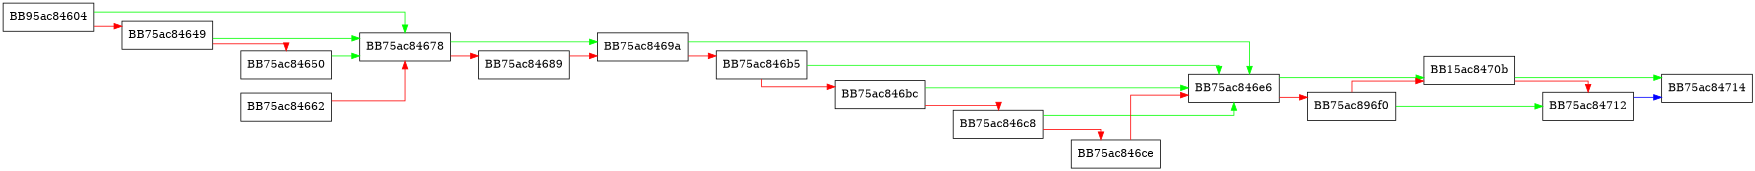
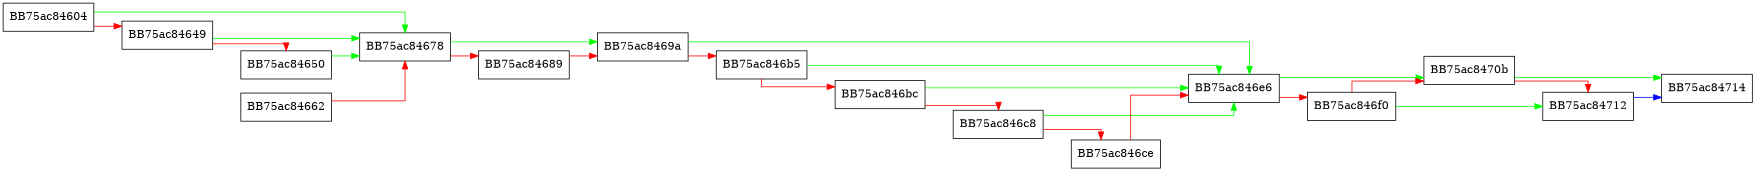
node "BB95ac84604": label "BB95ac84604" -> "BB75ac84604"
node "BB15ac8470b": label "BB15ac8470b" -> "BB75ac8470b"
node "BB75ac896f0": label "BB75ac896f0" -> "BB75ac846f0"
